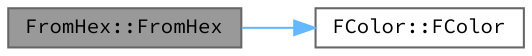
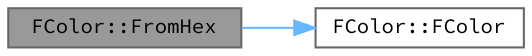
node "FromHex::FromHex": label "FromHex::FromHex" -> "FColor::FromHex"
